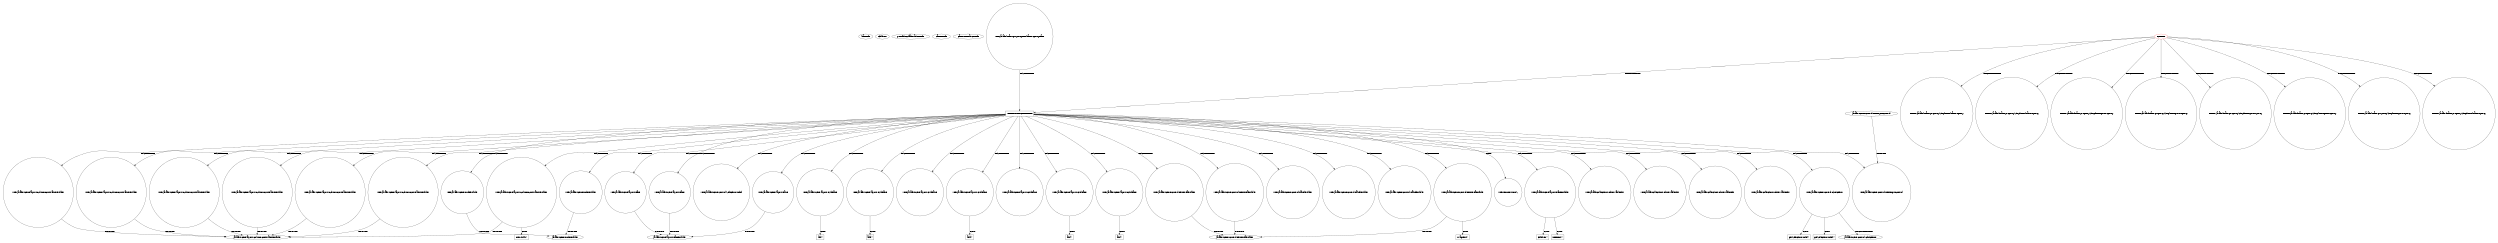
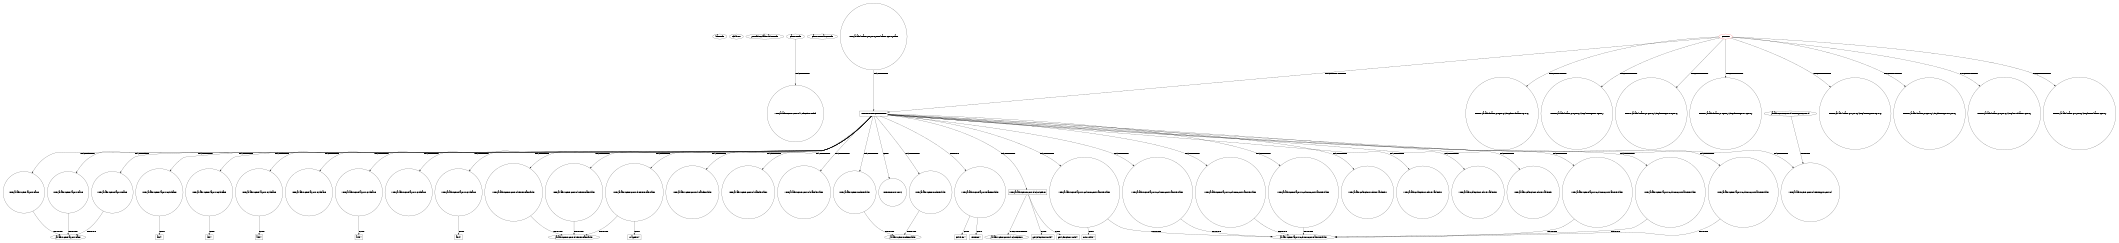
edge "CLIENT" -> "METHOD_DECLARATION": label "TYPE_METHOD" -> "DECLARE_METHOD"
edge "METHOD_DECLARATION" -> "VAR:javafx.scene.control.SelectionModel": now "patternInfo" -> "VAR:javafx.scene.control.SelectionModel"
edge "METHOD_DECLARATION" -> "VAR:javafx.scene.layout.PaneBuilder": label "INSTANTIATE" -> "OF_TYPE"
node "VAR:javafx.scene.control.ChoiceBox": shape circle -> box
node "javafx.scene.layout.PaneBuilder": label "javafx.scene.layout.PaneBuilder" -> "javafx.scene.layout.Pane"
